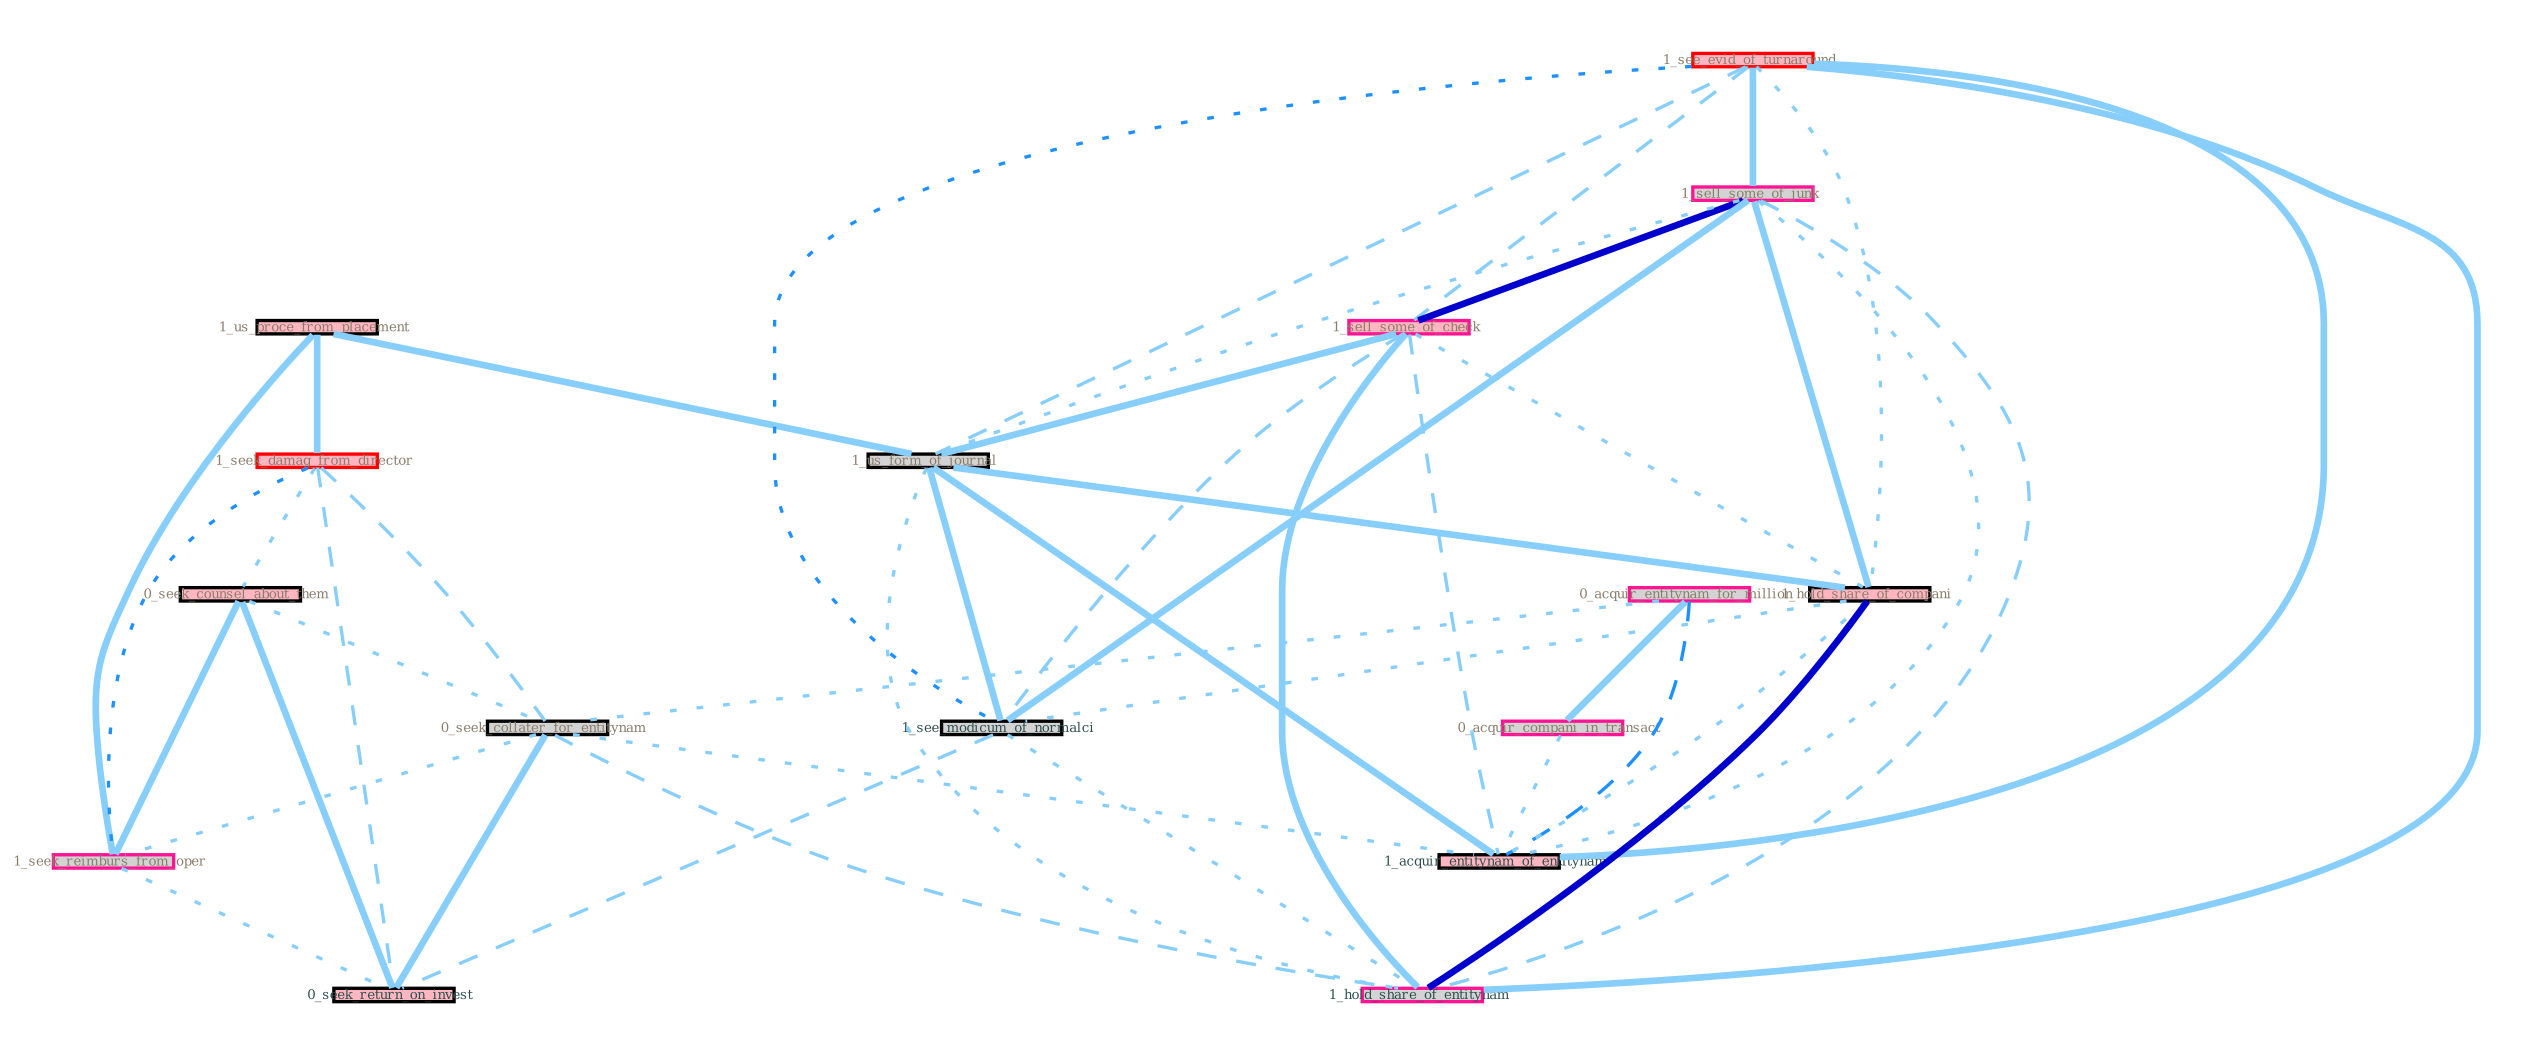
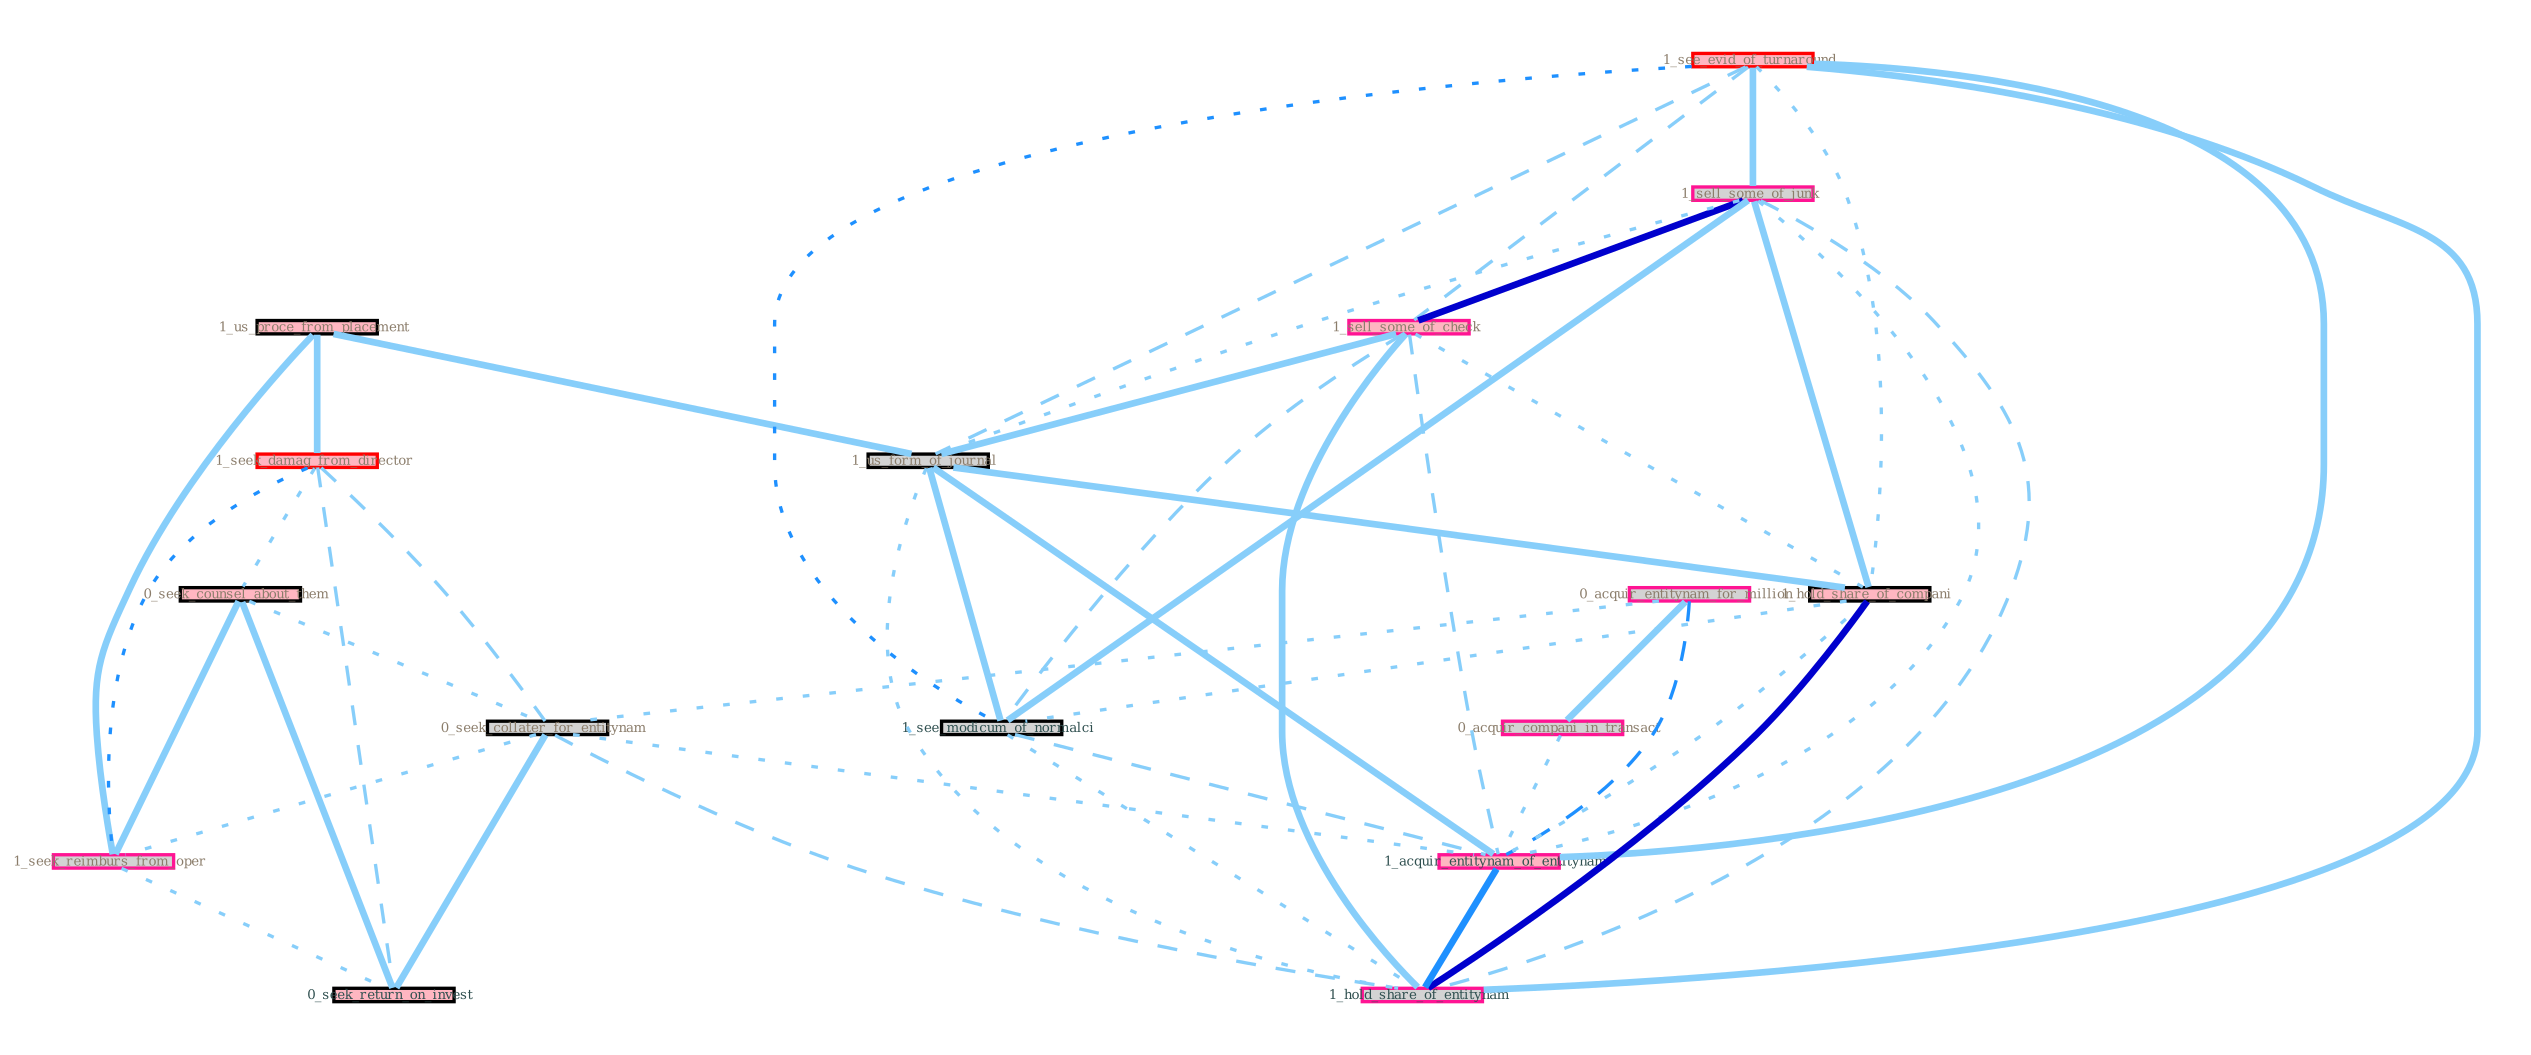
node "1_acquir_entitynam_of_entitynam": color black -> deeppink
edge "1_see_modicum_of_normalci" -- "0_seek_return_on_invest": now "1_see_modicum_of_normalci" -- "1_acquir_entitynam_of_entitynam"
edge "1_acquir_entitynam_of_entitynam" -- "1_hold_share_of_entitynam": added
